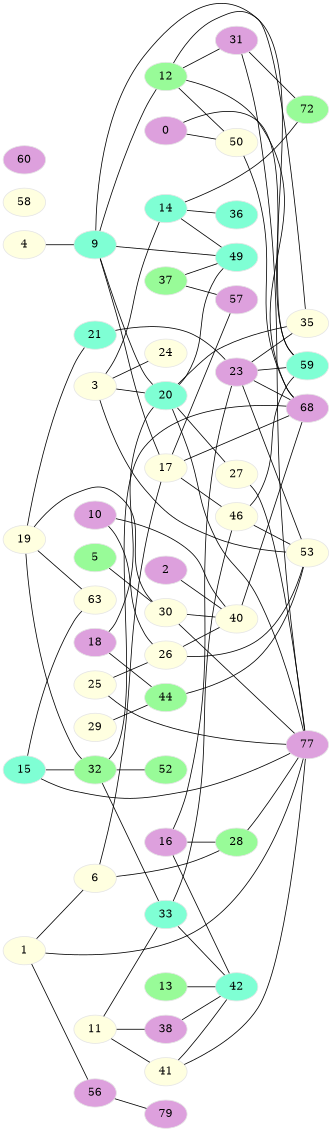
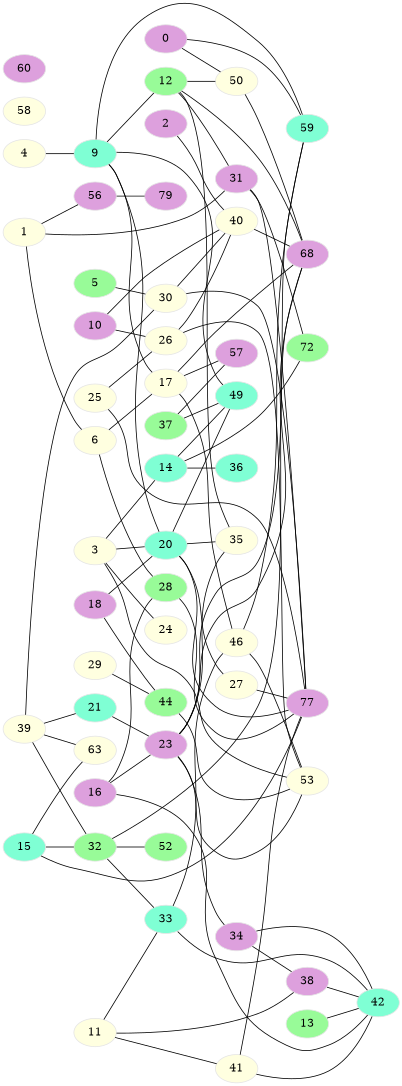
node "19": label "19" -> "39"
edge "77" -- "1": now "31" -- "1"
node "34": added
